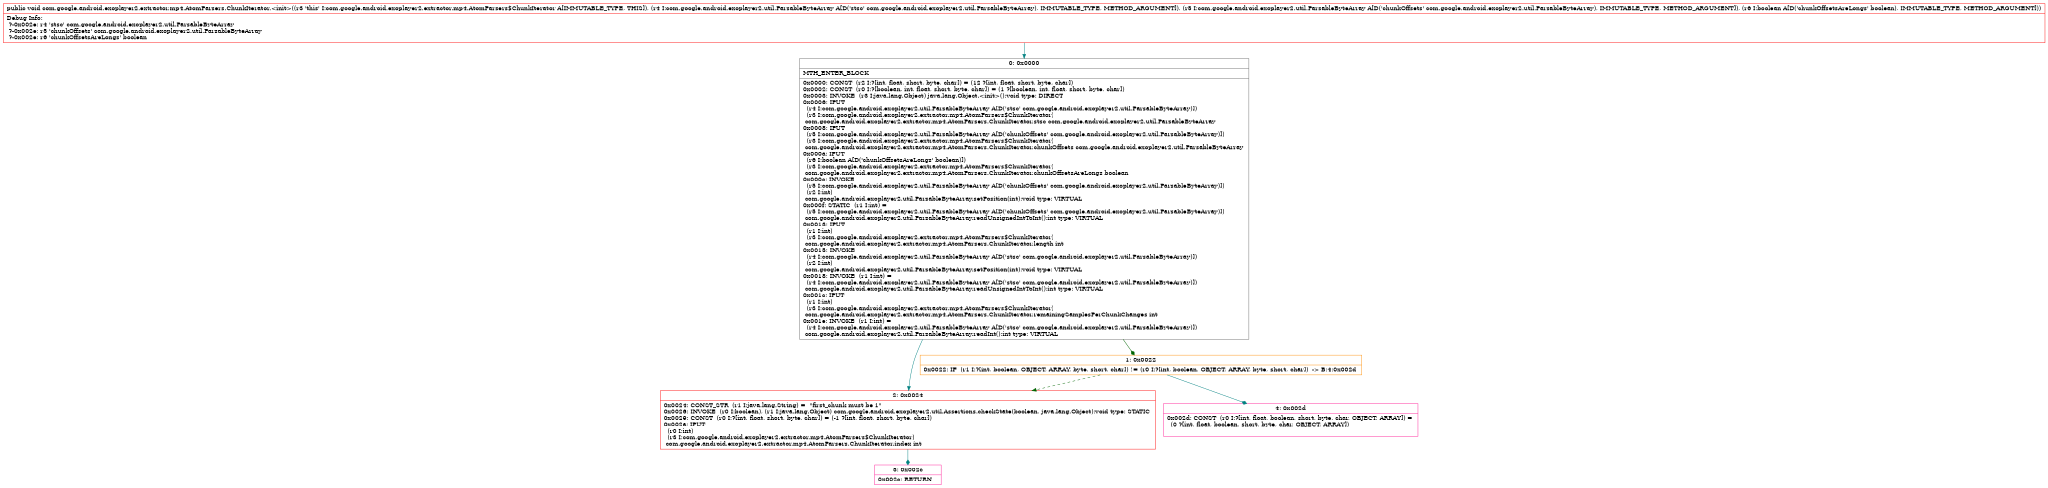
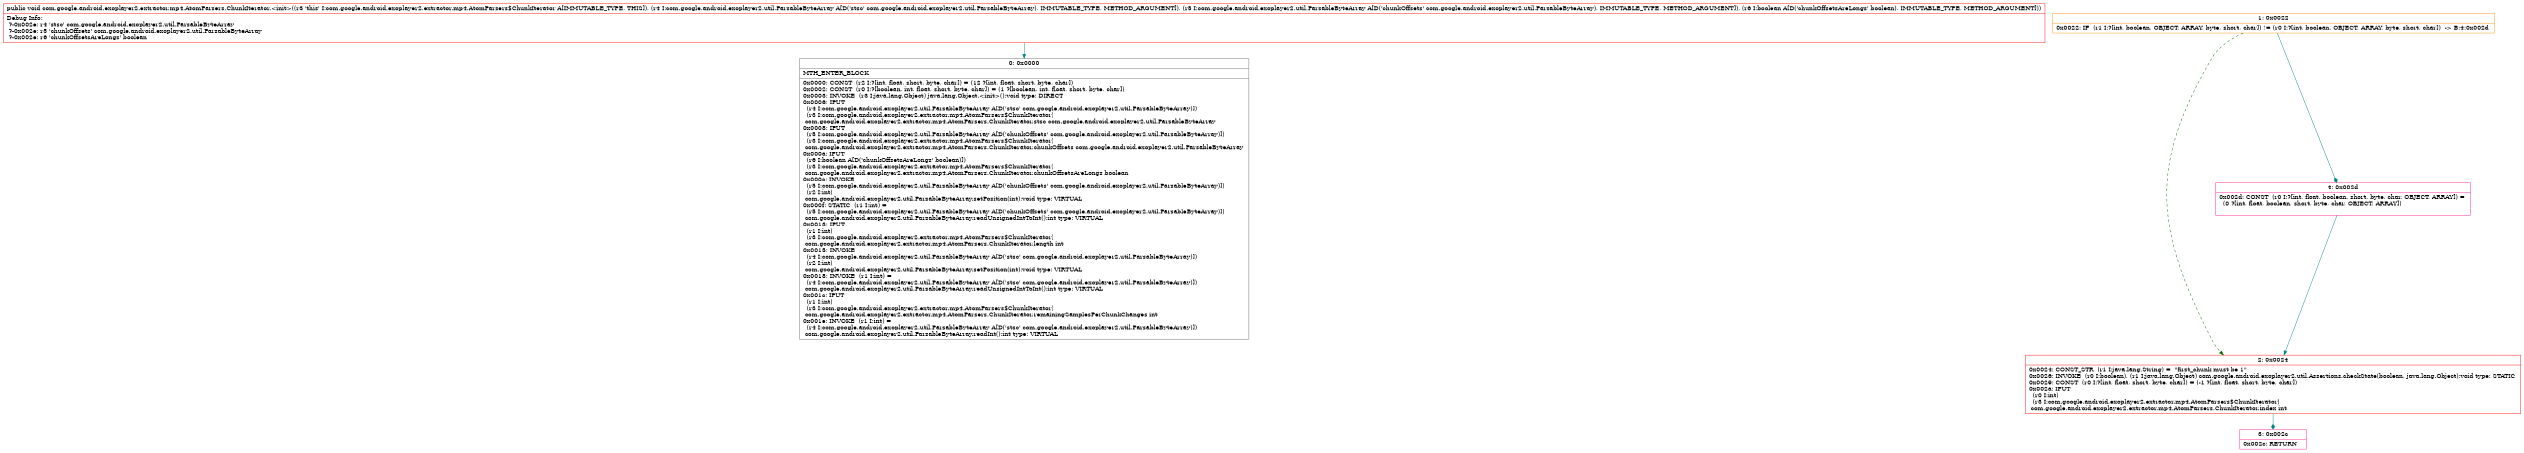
edge "0: 0x0000" -> "1: 0x0022": removed
edge "0: 0x0000" -> "2: 0x0024": now "4: 0x002d" -> "2: 0x0024"
